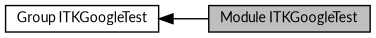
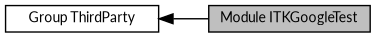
node "Group ITKGoogleTest": label "Group ITKGoogleTest" -> "Group ThirdParty"
